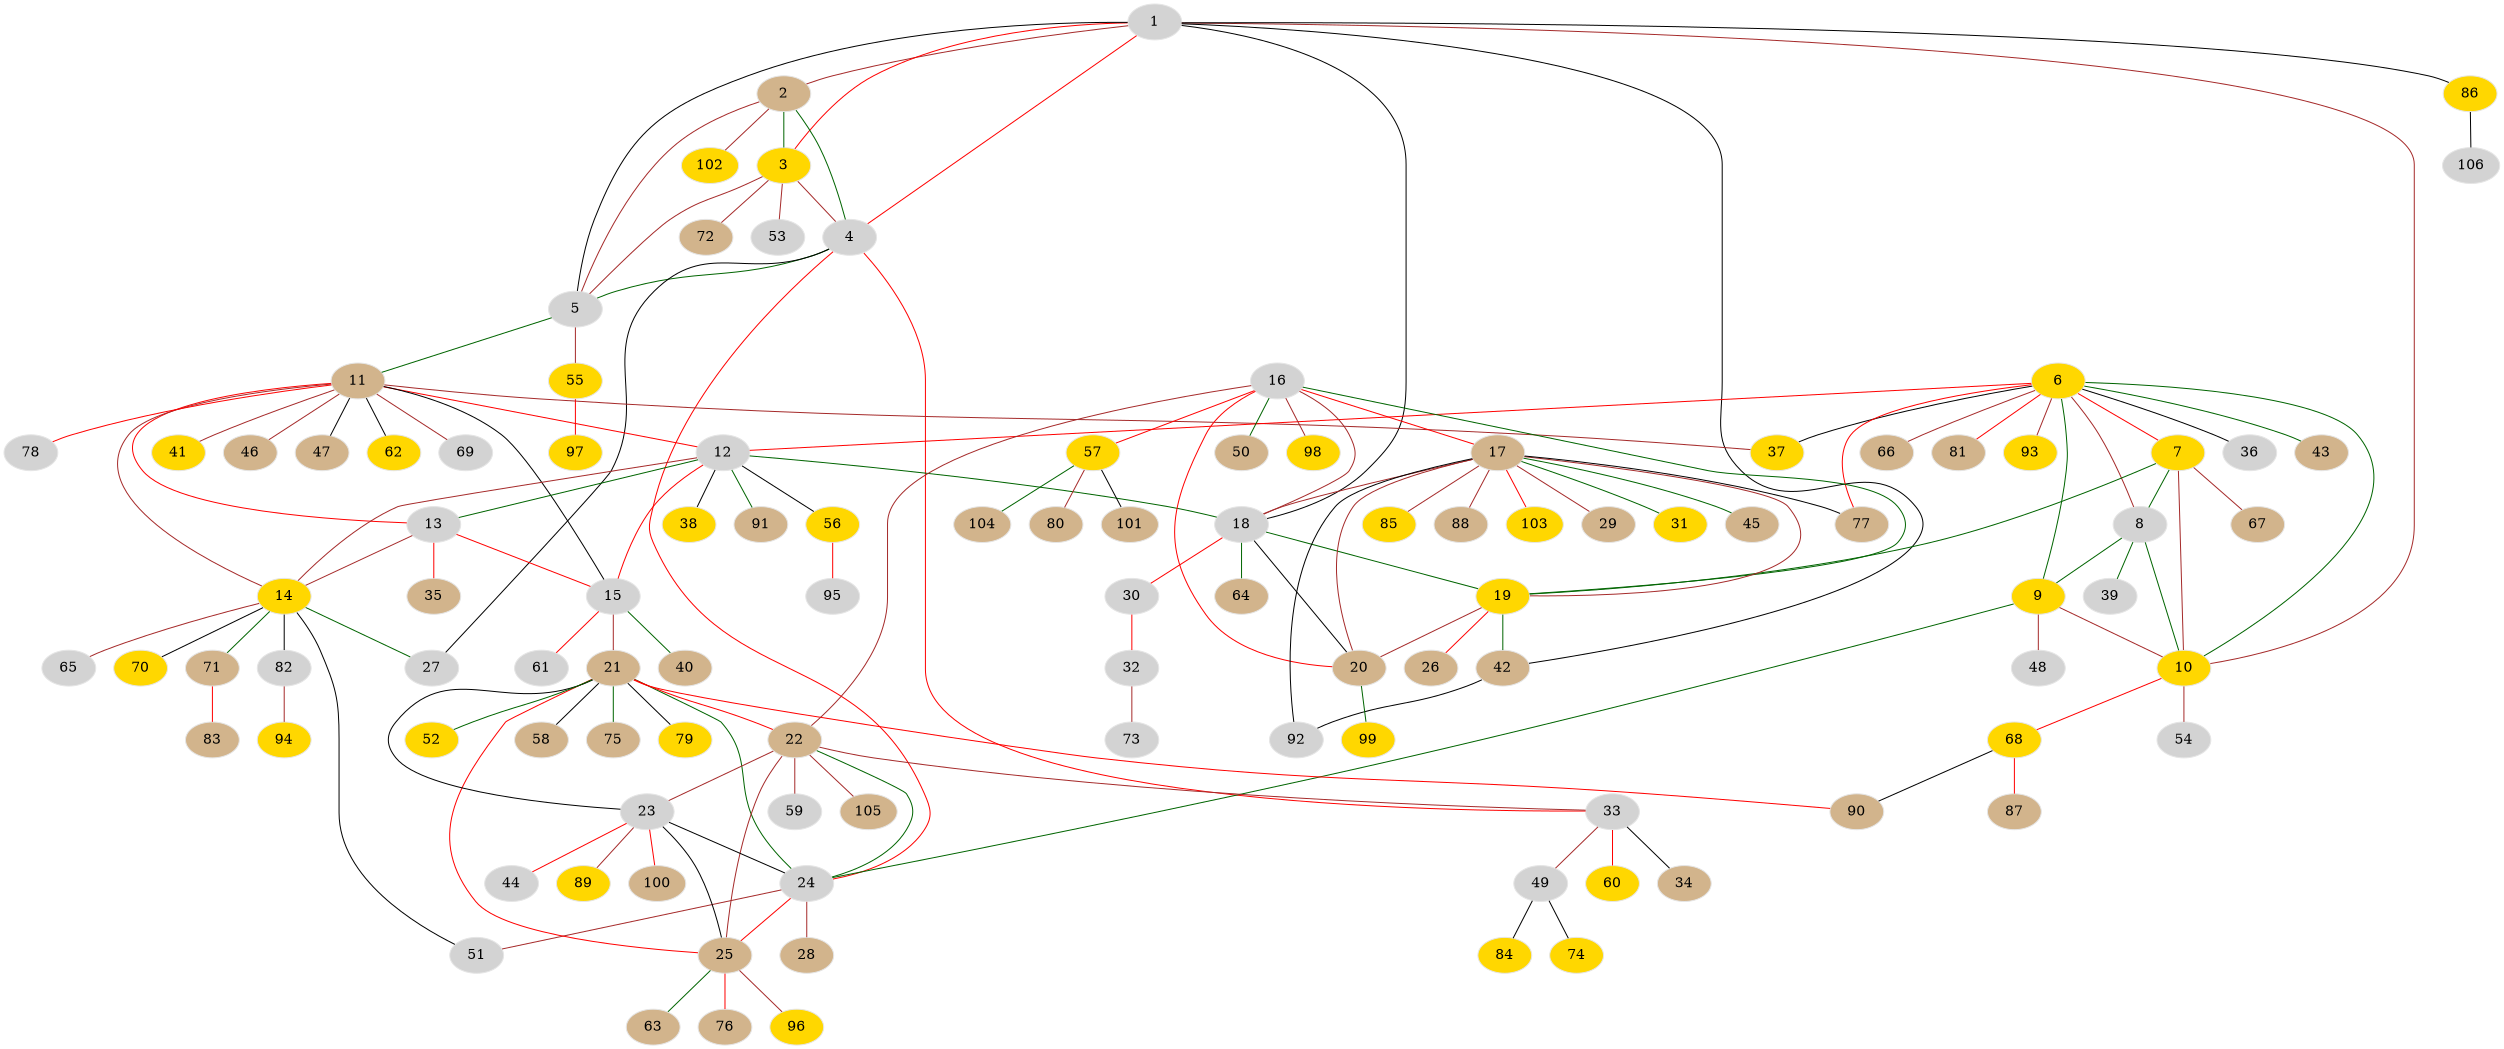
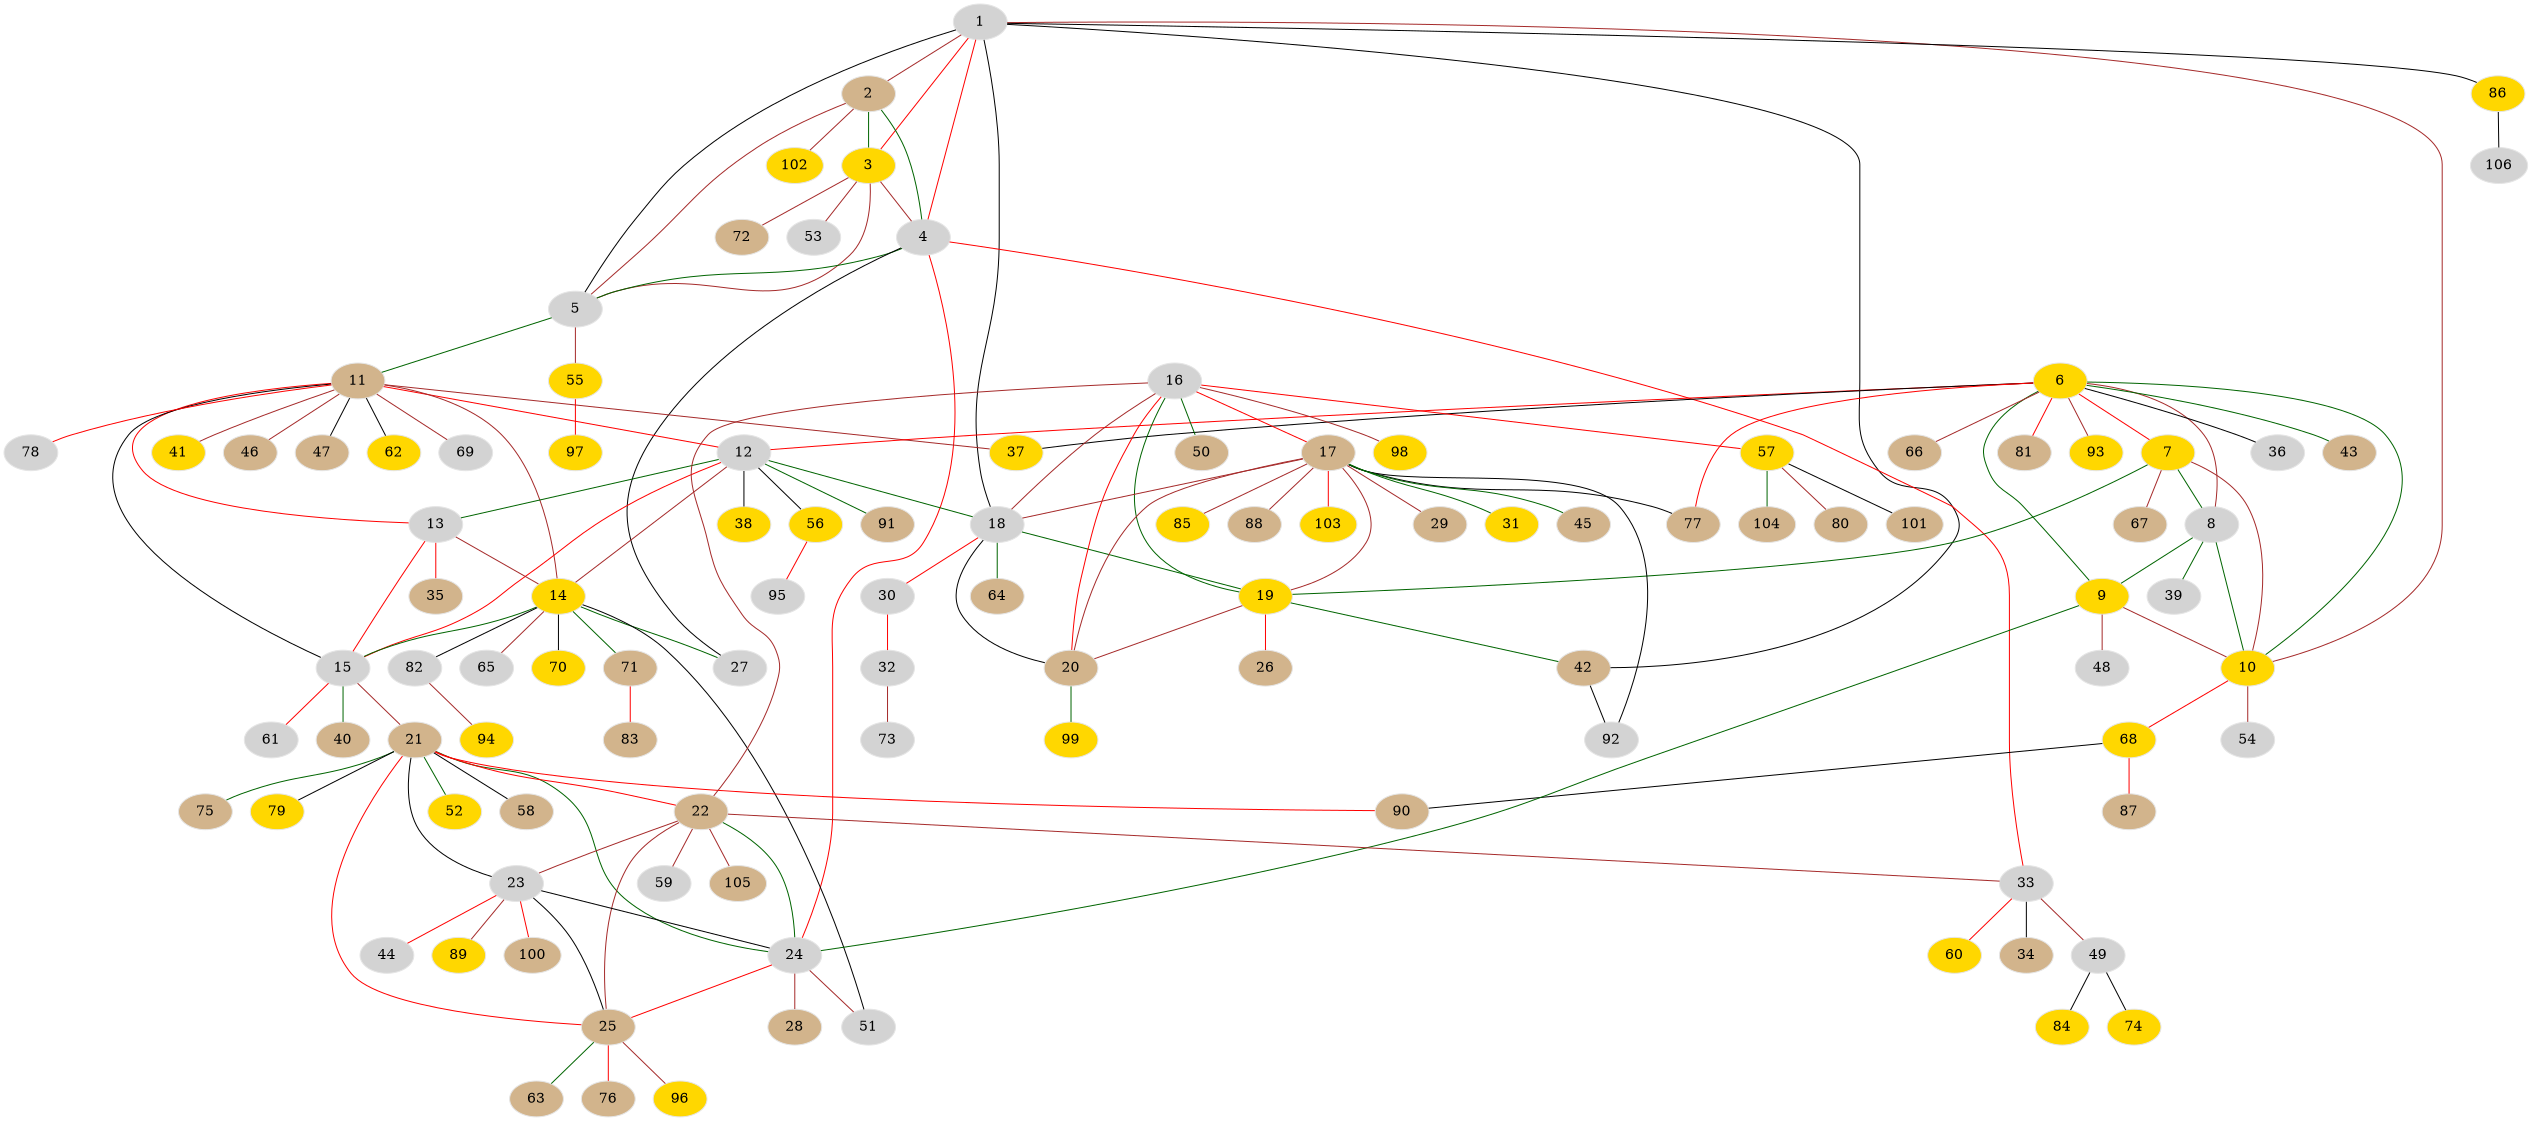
edge "14" -- "15": added
